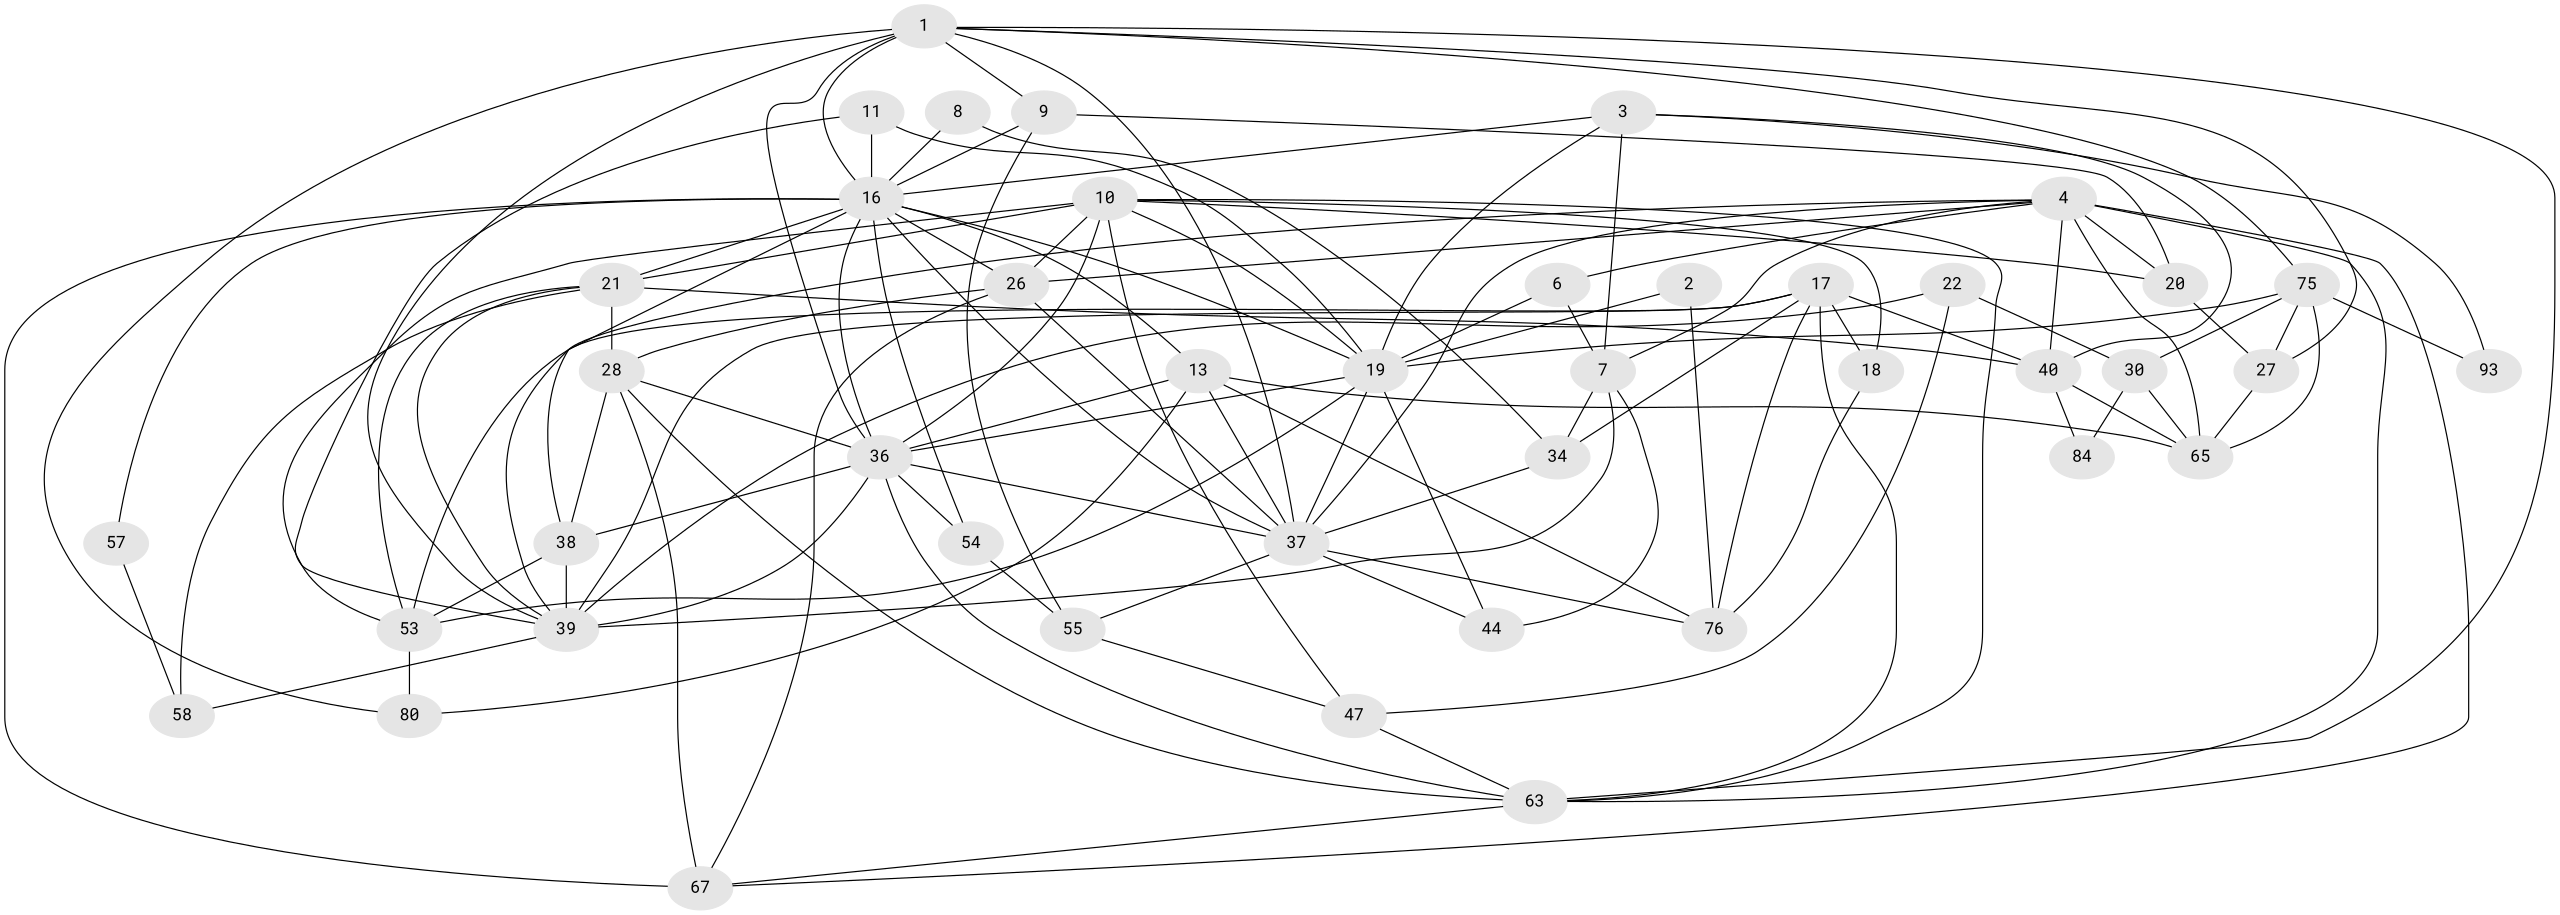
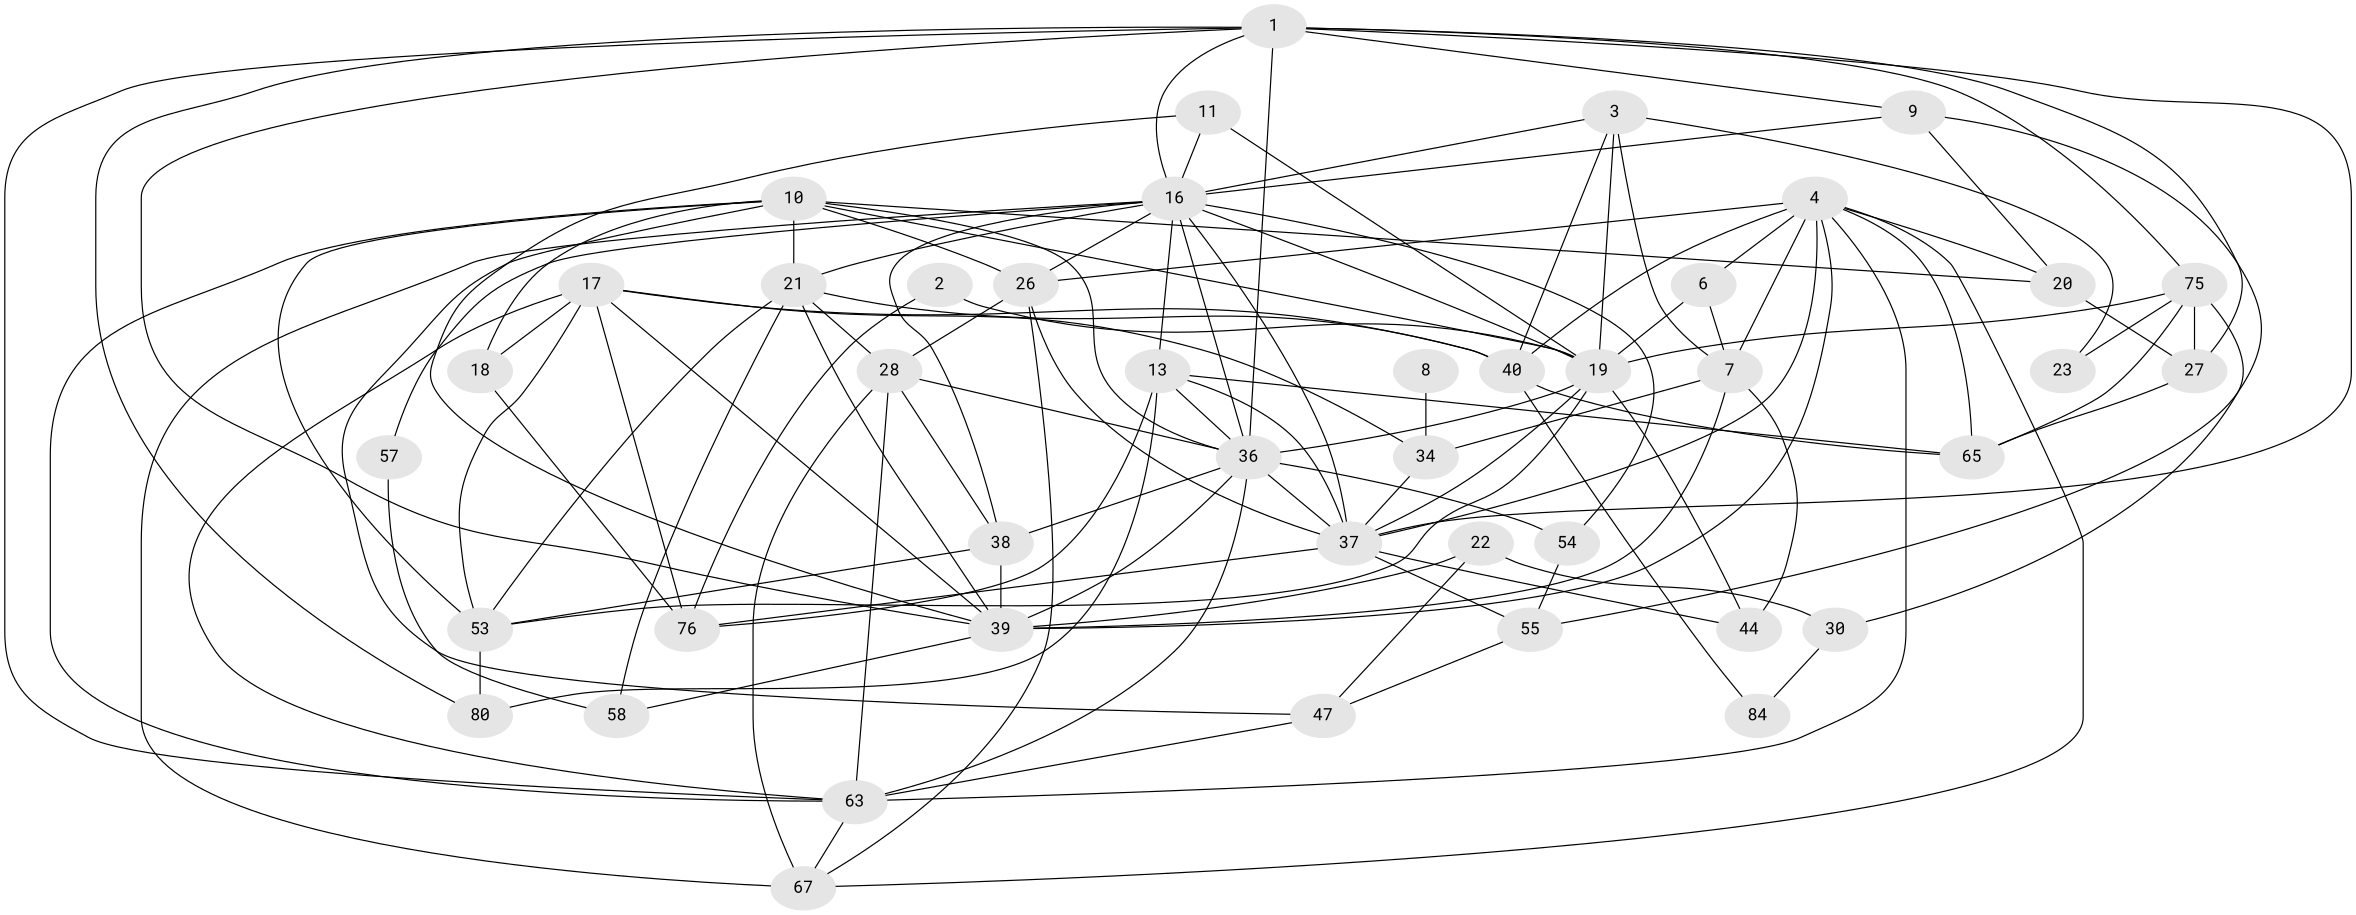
edge "8" -- "16": removed
node "93": label "93" -> "23"
edge "30" -- "65": removed
